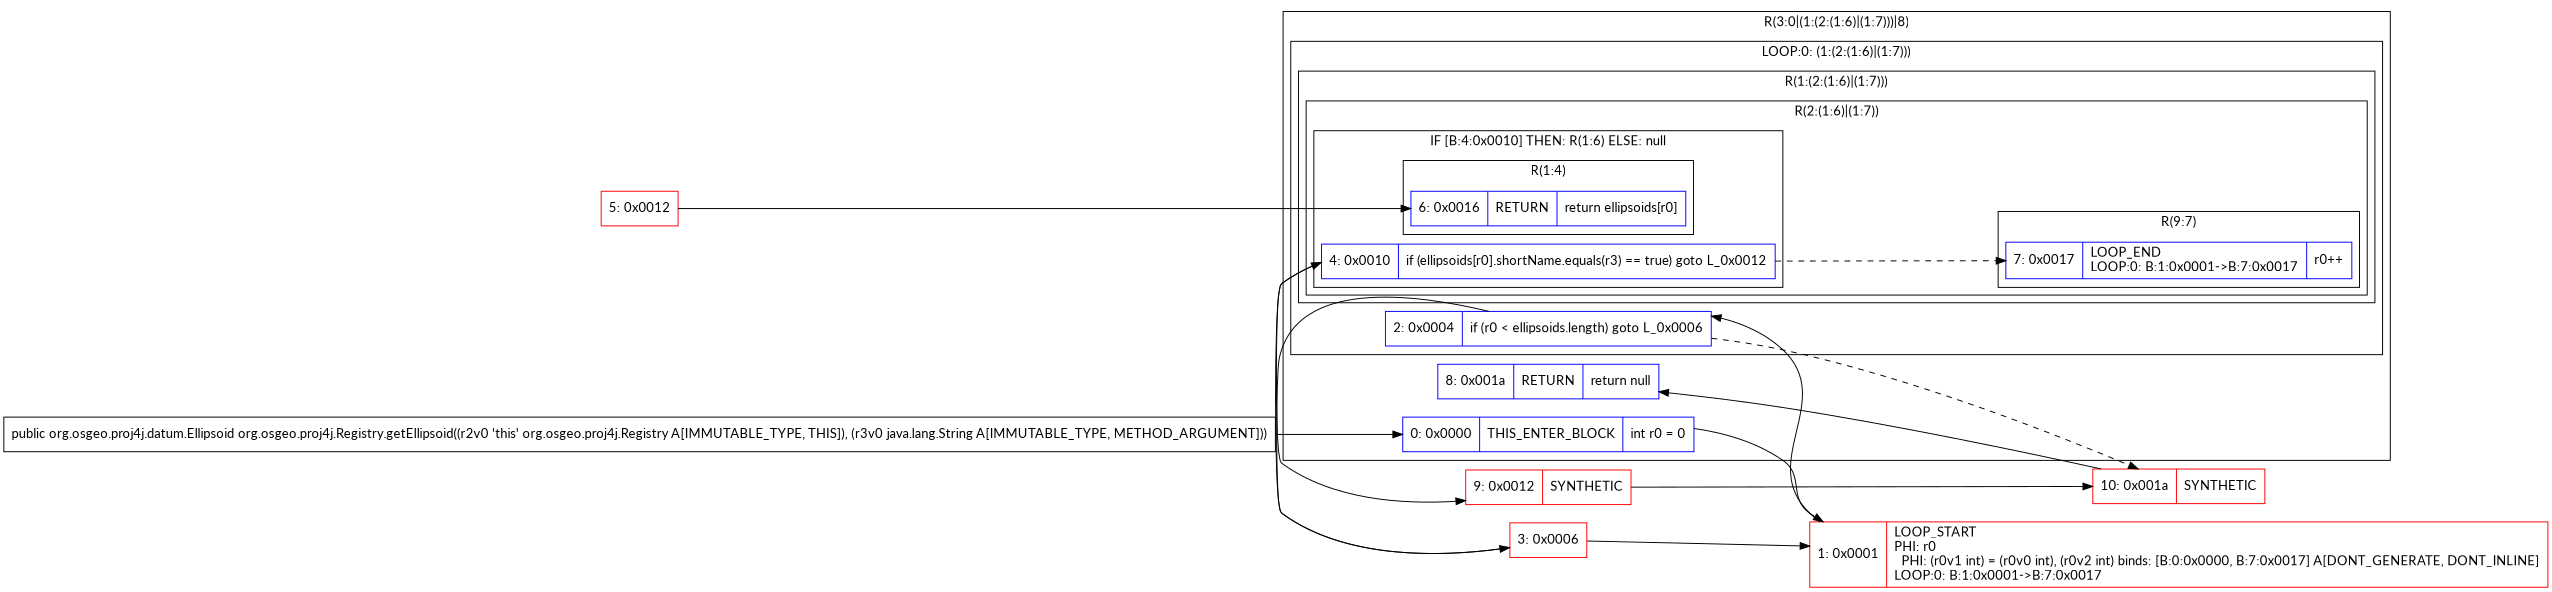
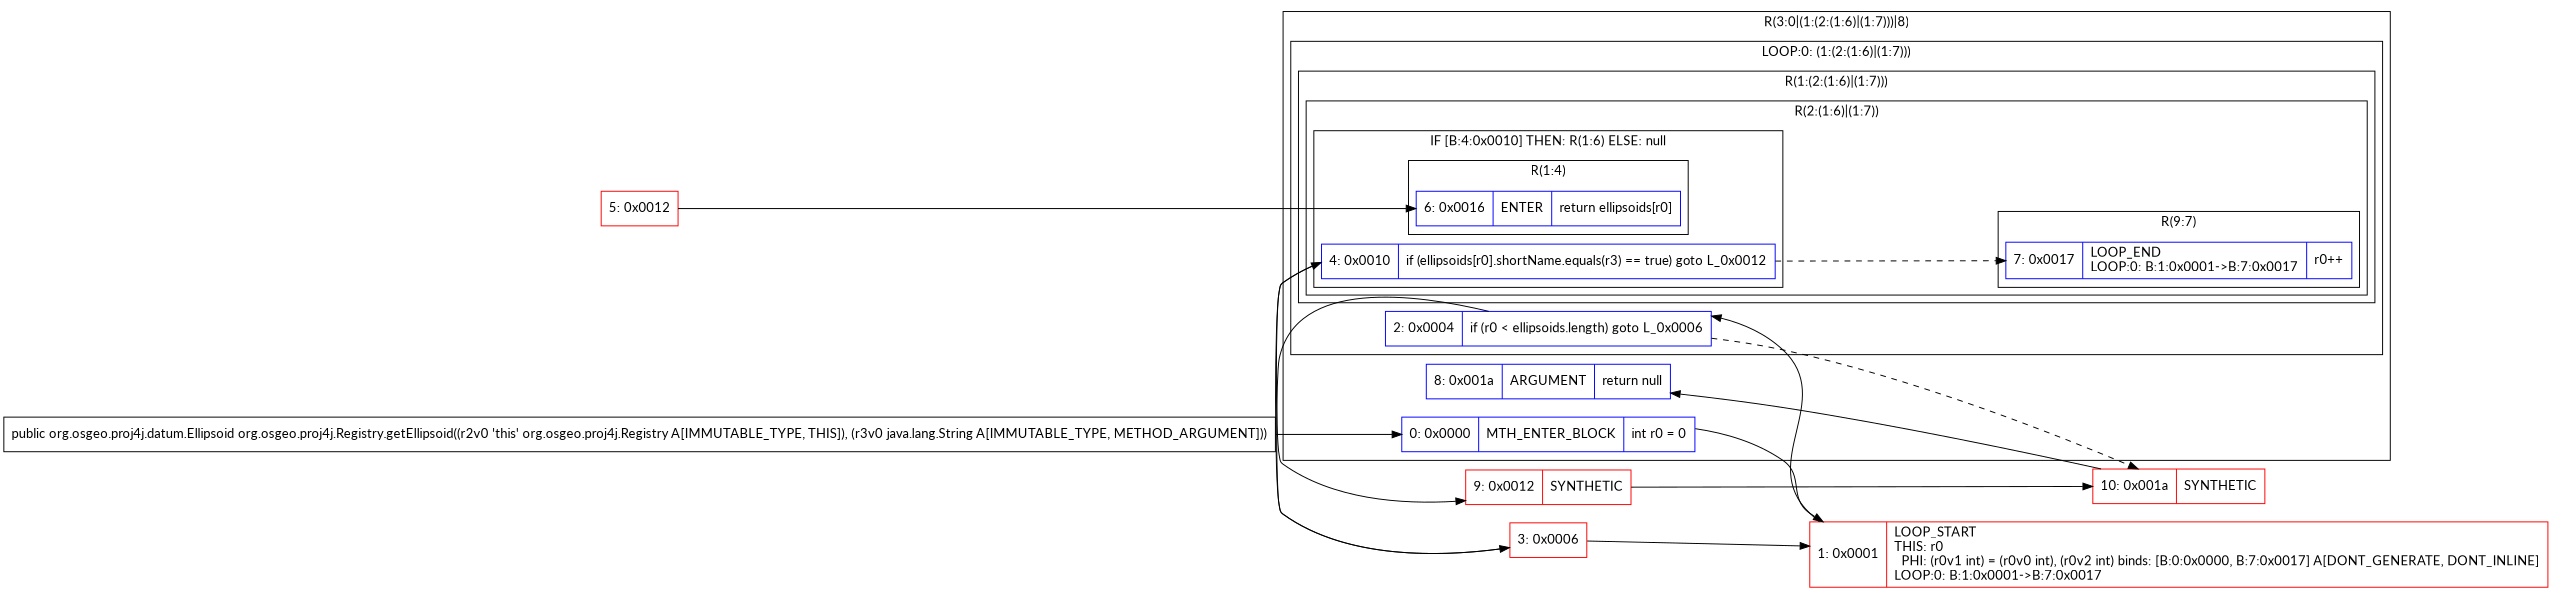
node "6: 0x0016": text "RETURN" -> "ENTER"
node "8: 0x001a": text "RETURN" -> "ARGUMENT"
node "0: 0x0000": text "THIS_ENTER_BLOCK" -> "MTH_ENTER_BLOCK"
node "1: 0x0001": text "PHI: r0" -> "THIS: r0"
